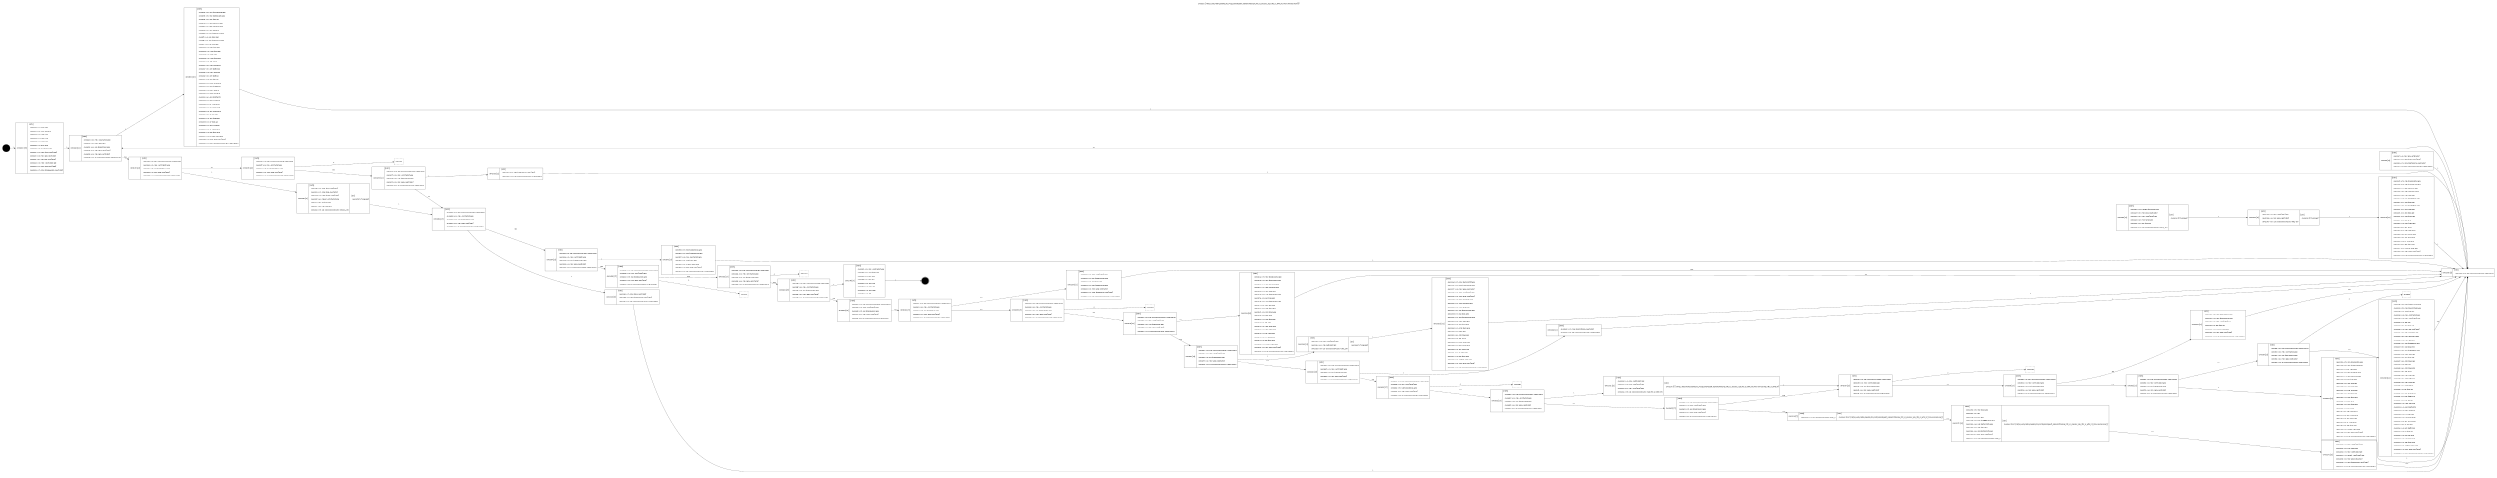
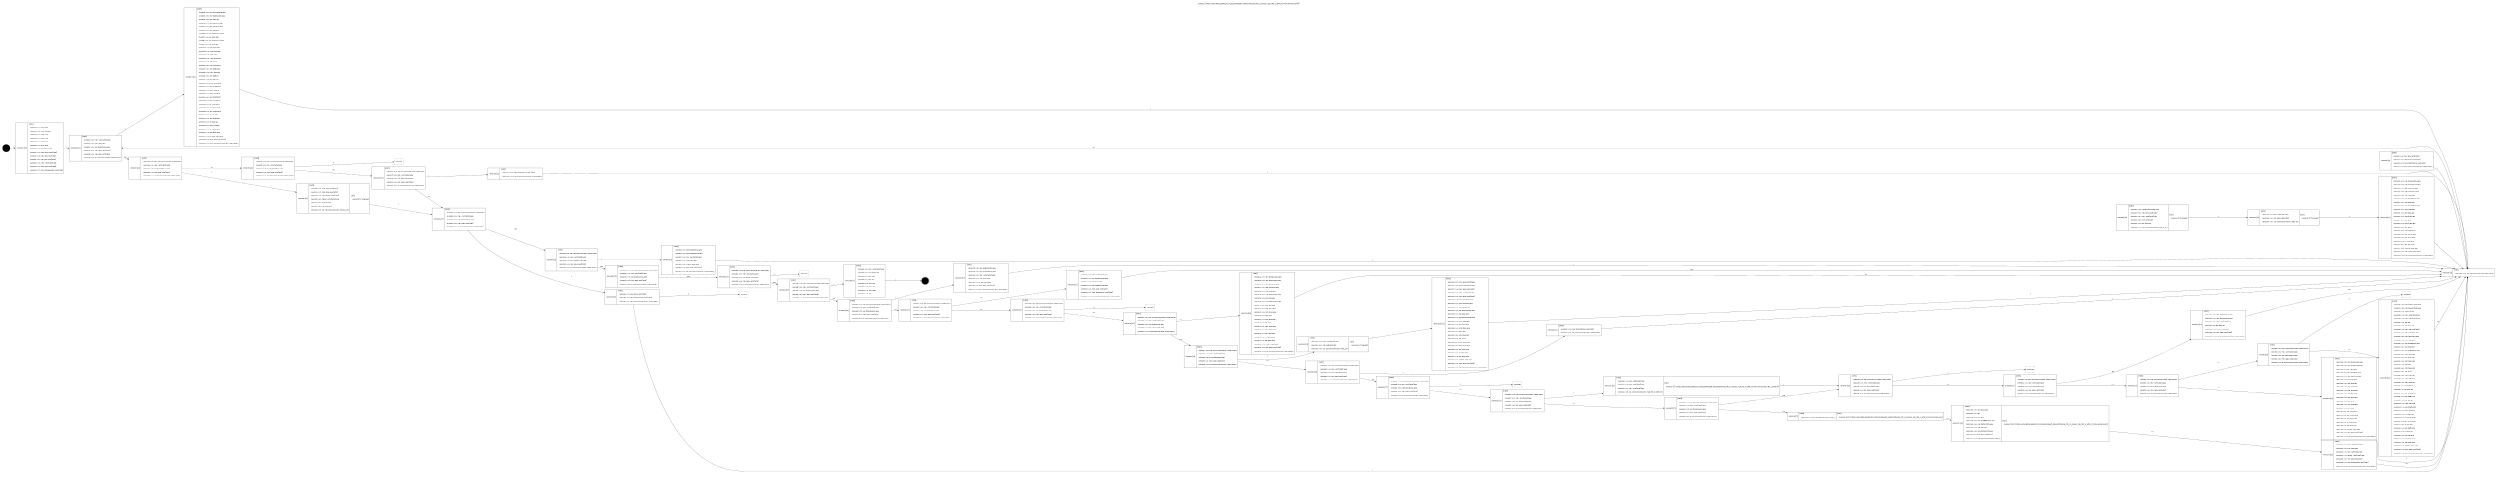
node "0x4020df [27]": added
edge "0x401db8 [25]" -> "0x401fb8": now "0x4024e1 [19]" -> "0x401fb8"
